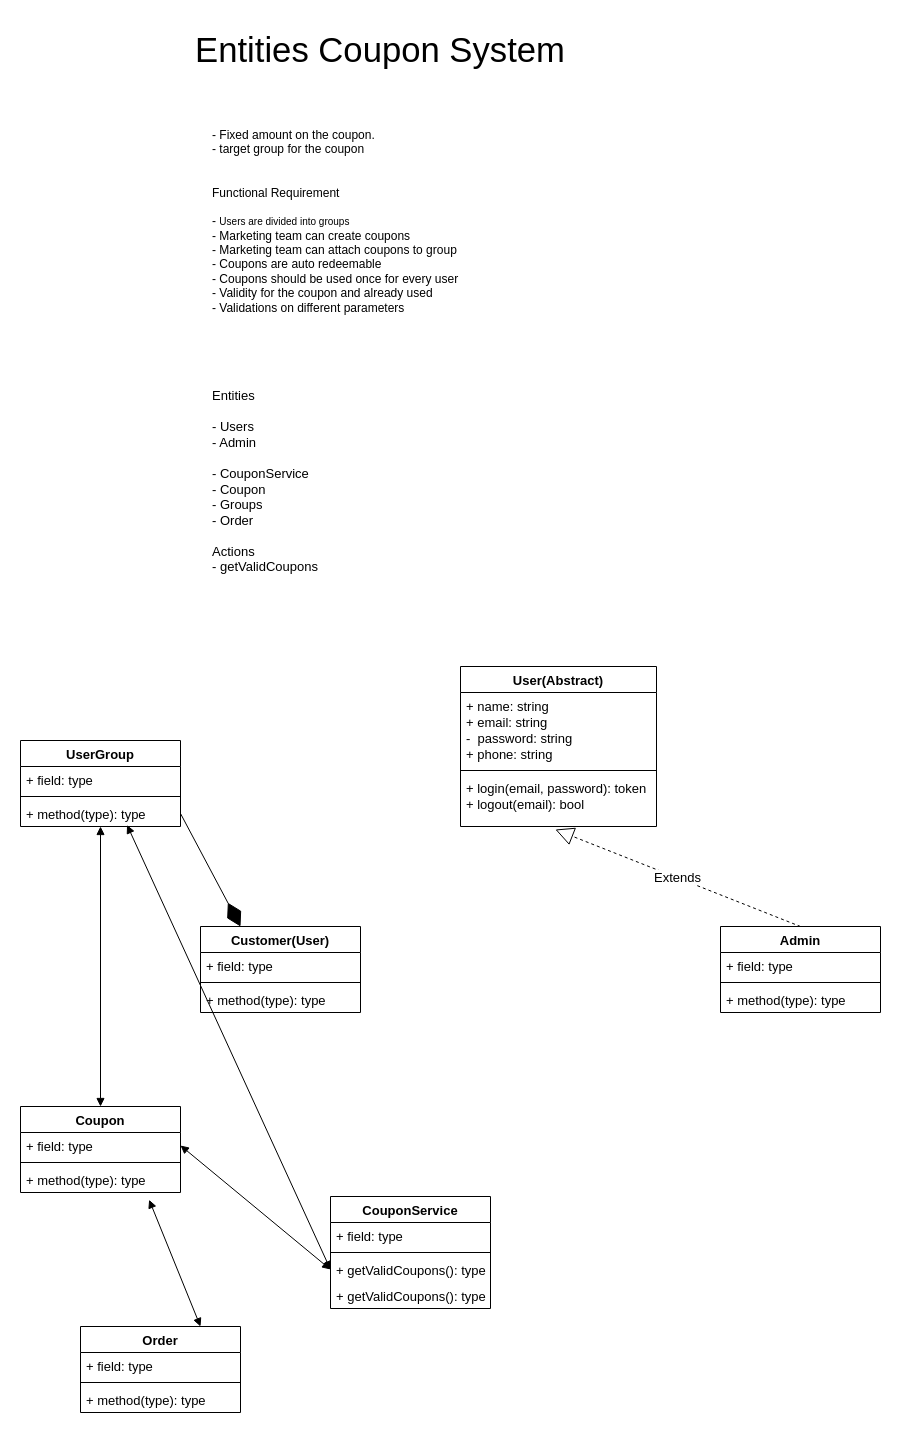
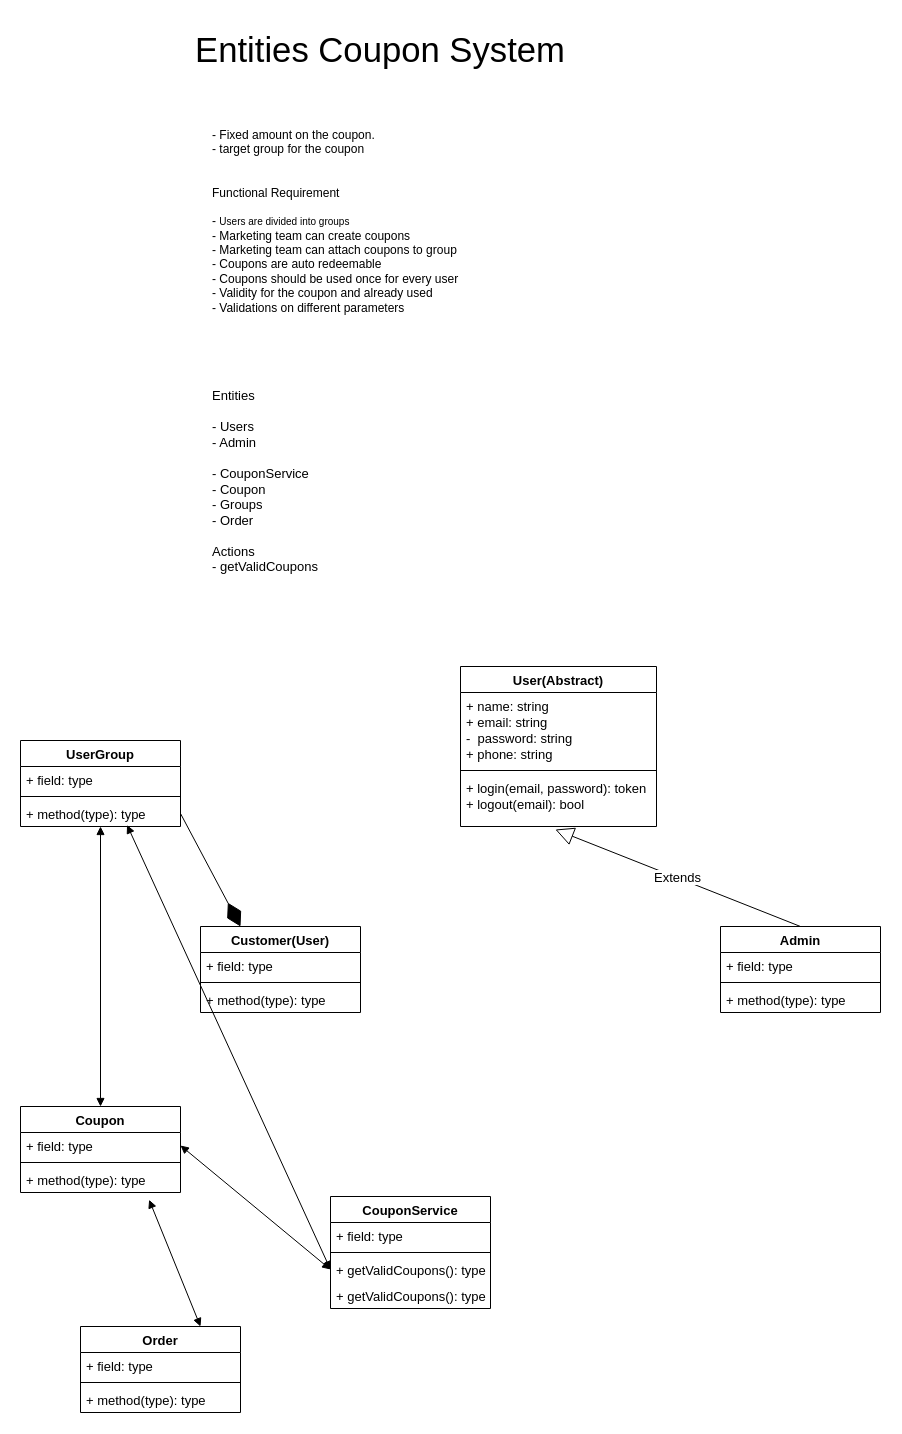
edge "Admin" -> "+ login(email, password): token + logout(email): bool": style dashed -> solid
